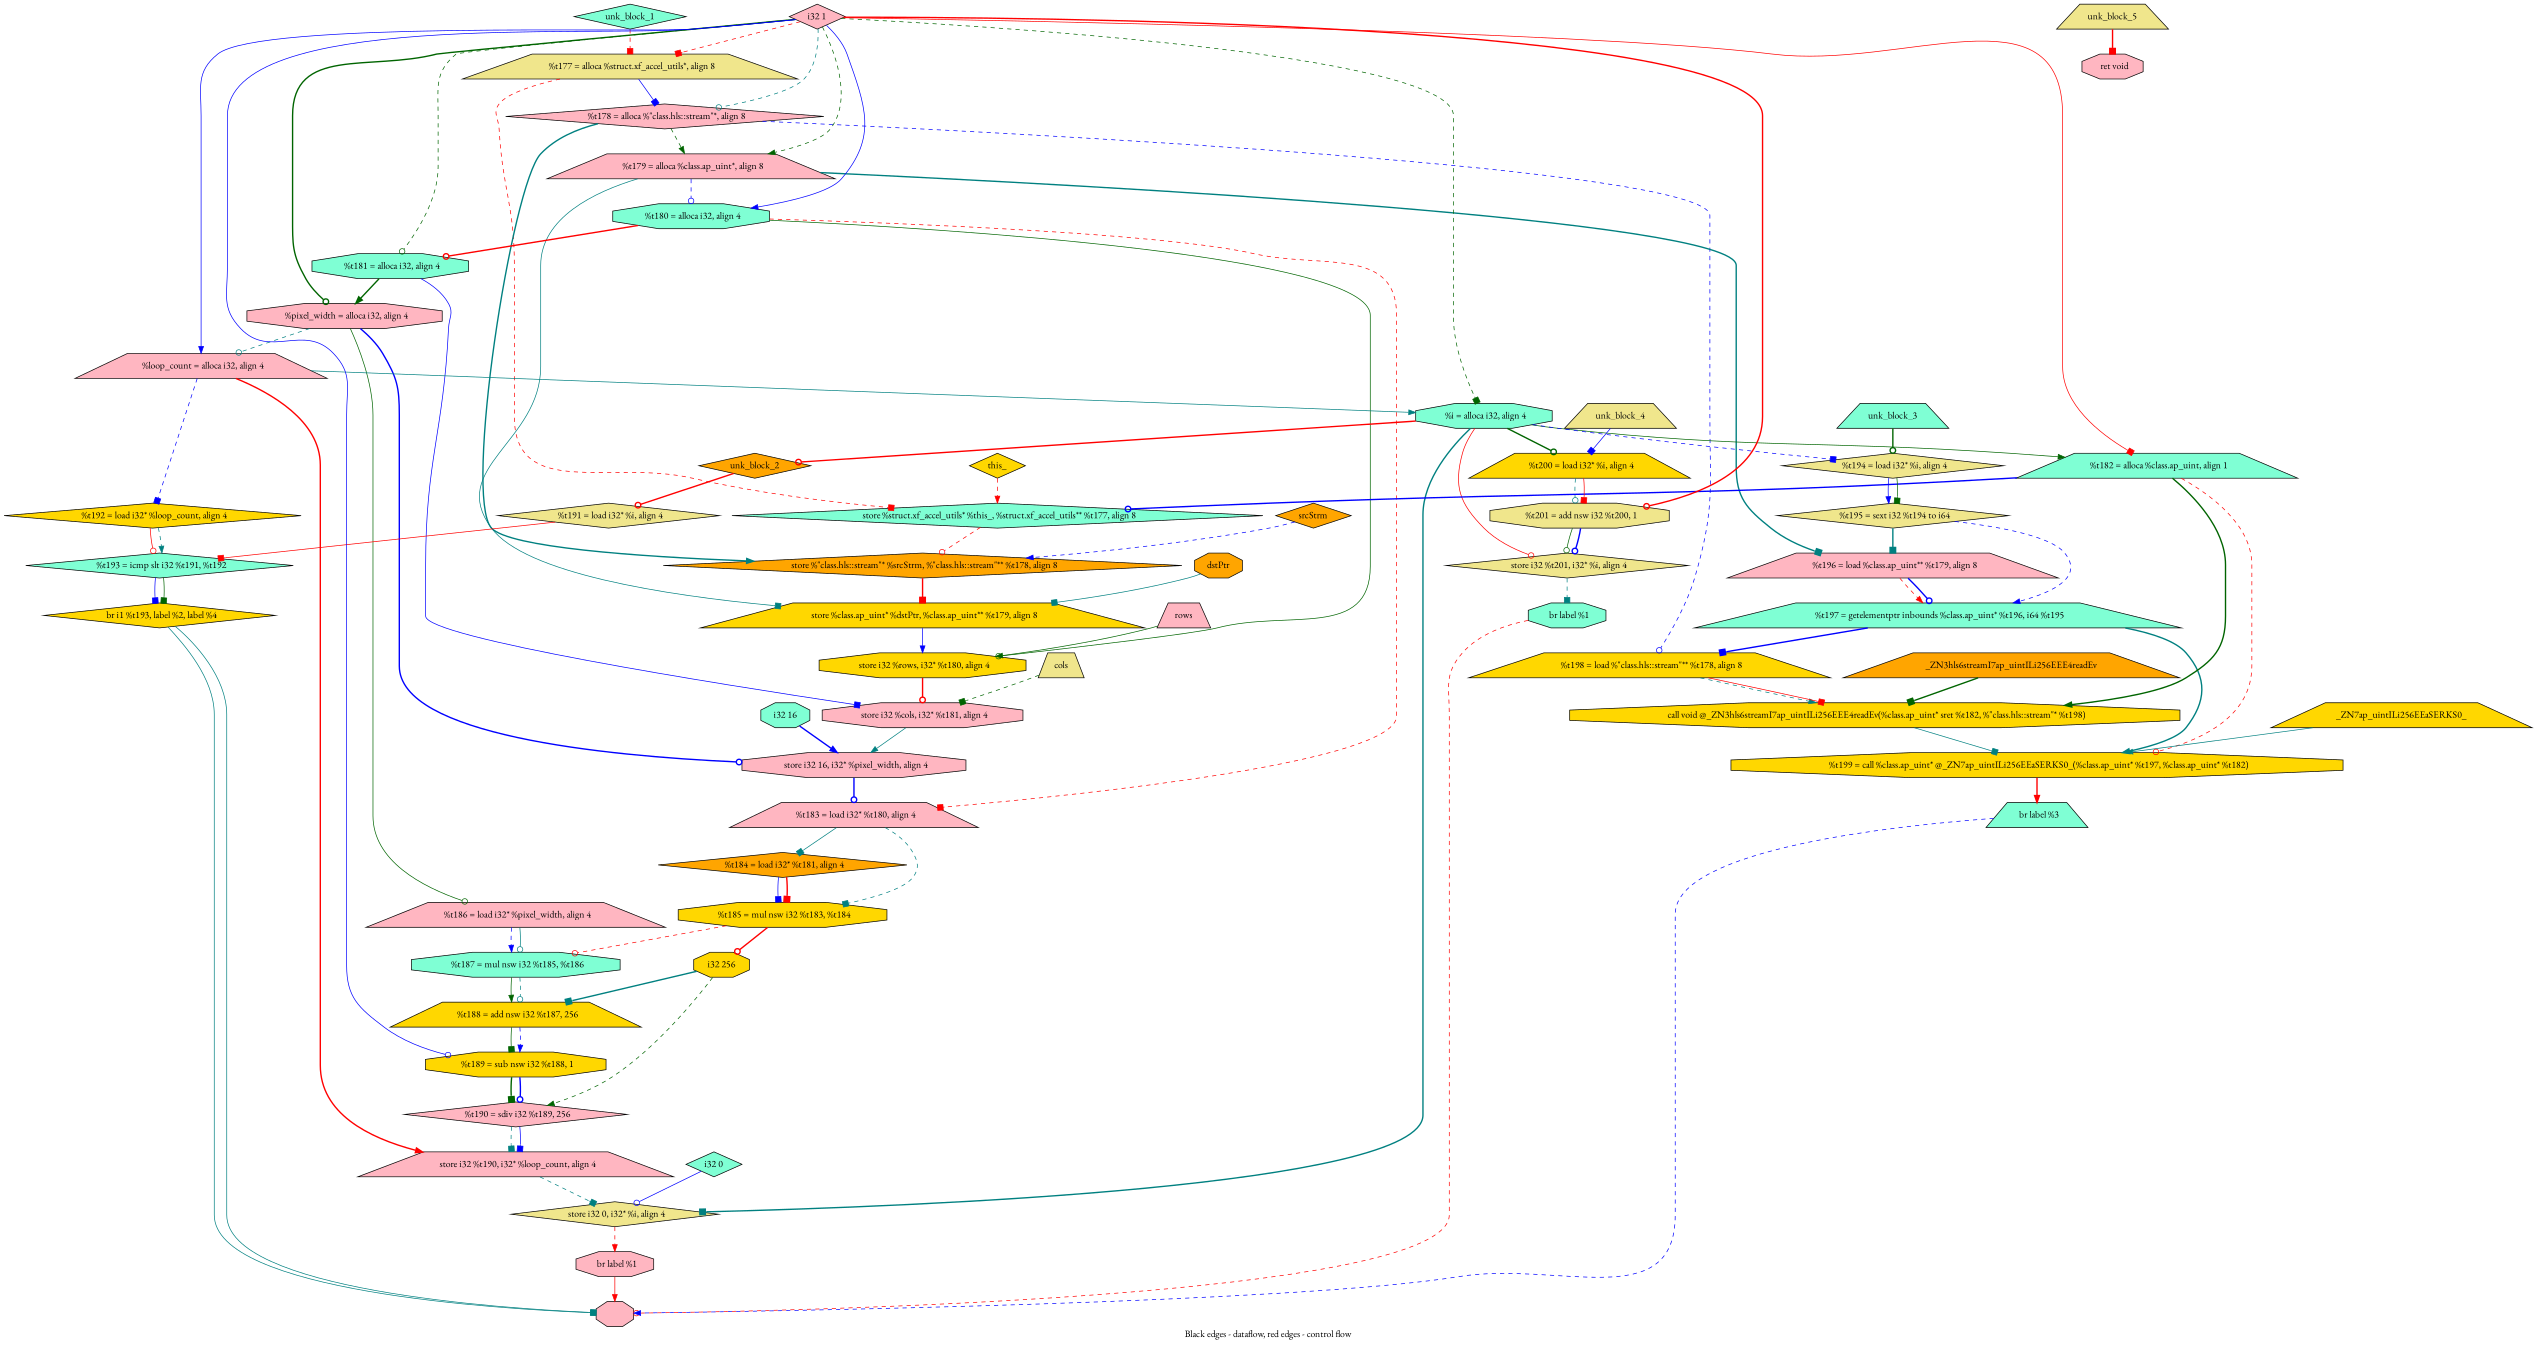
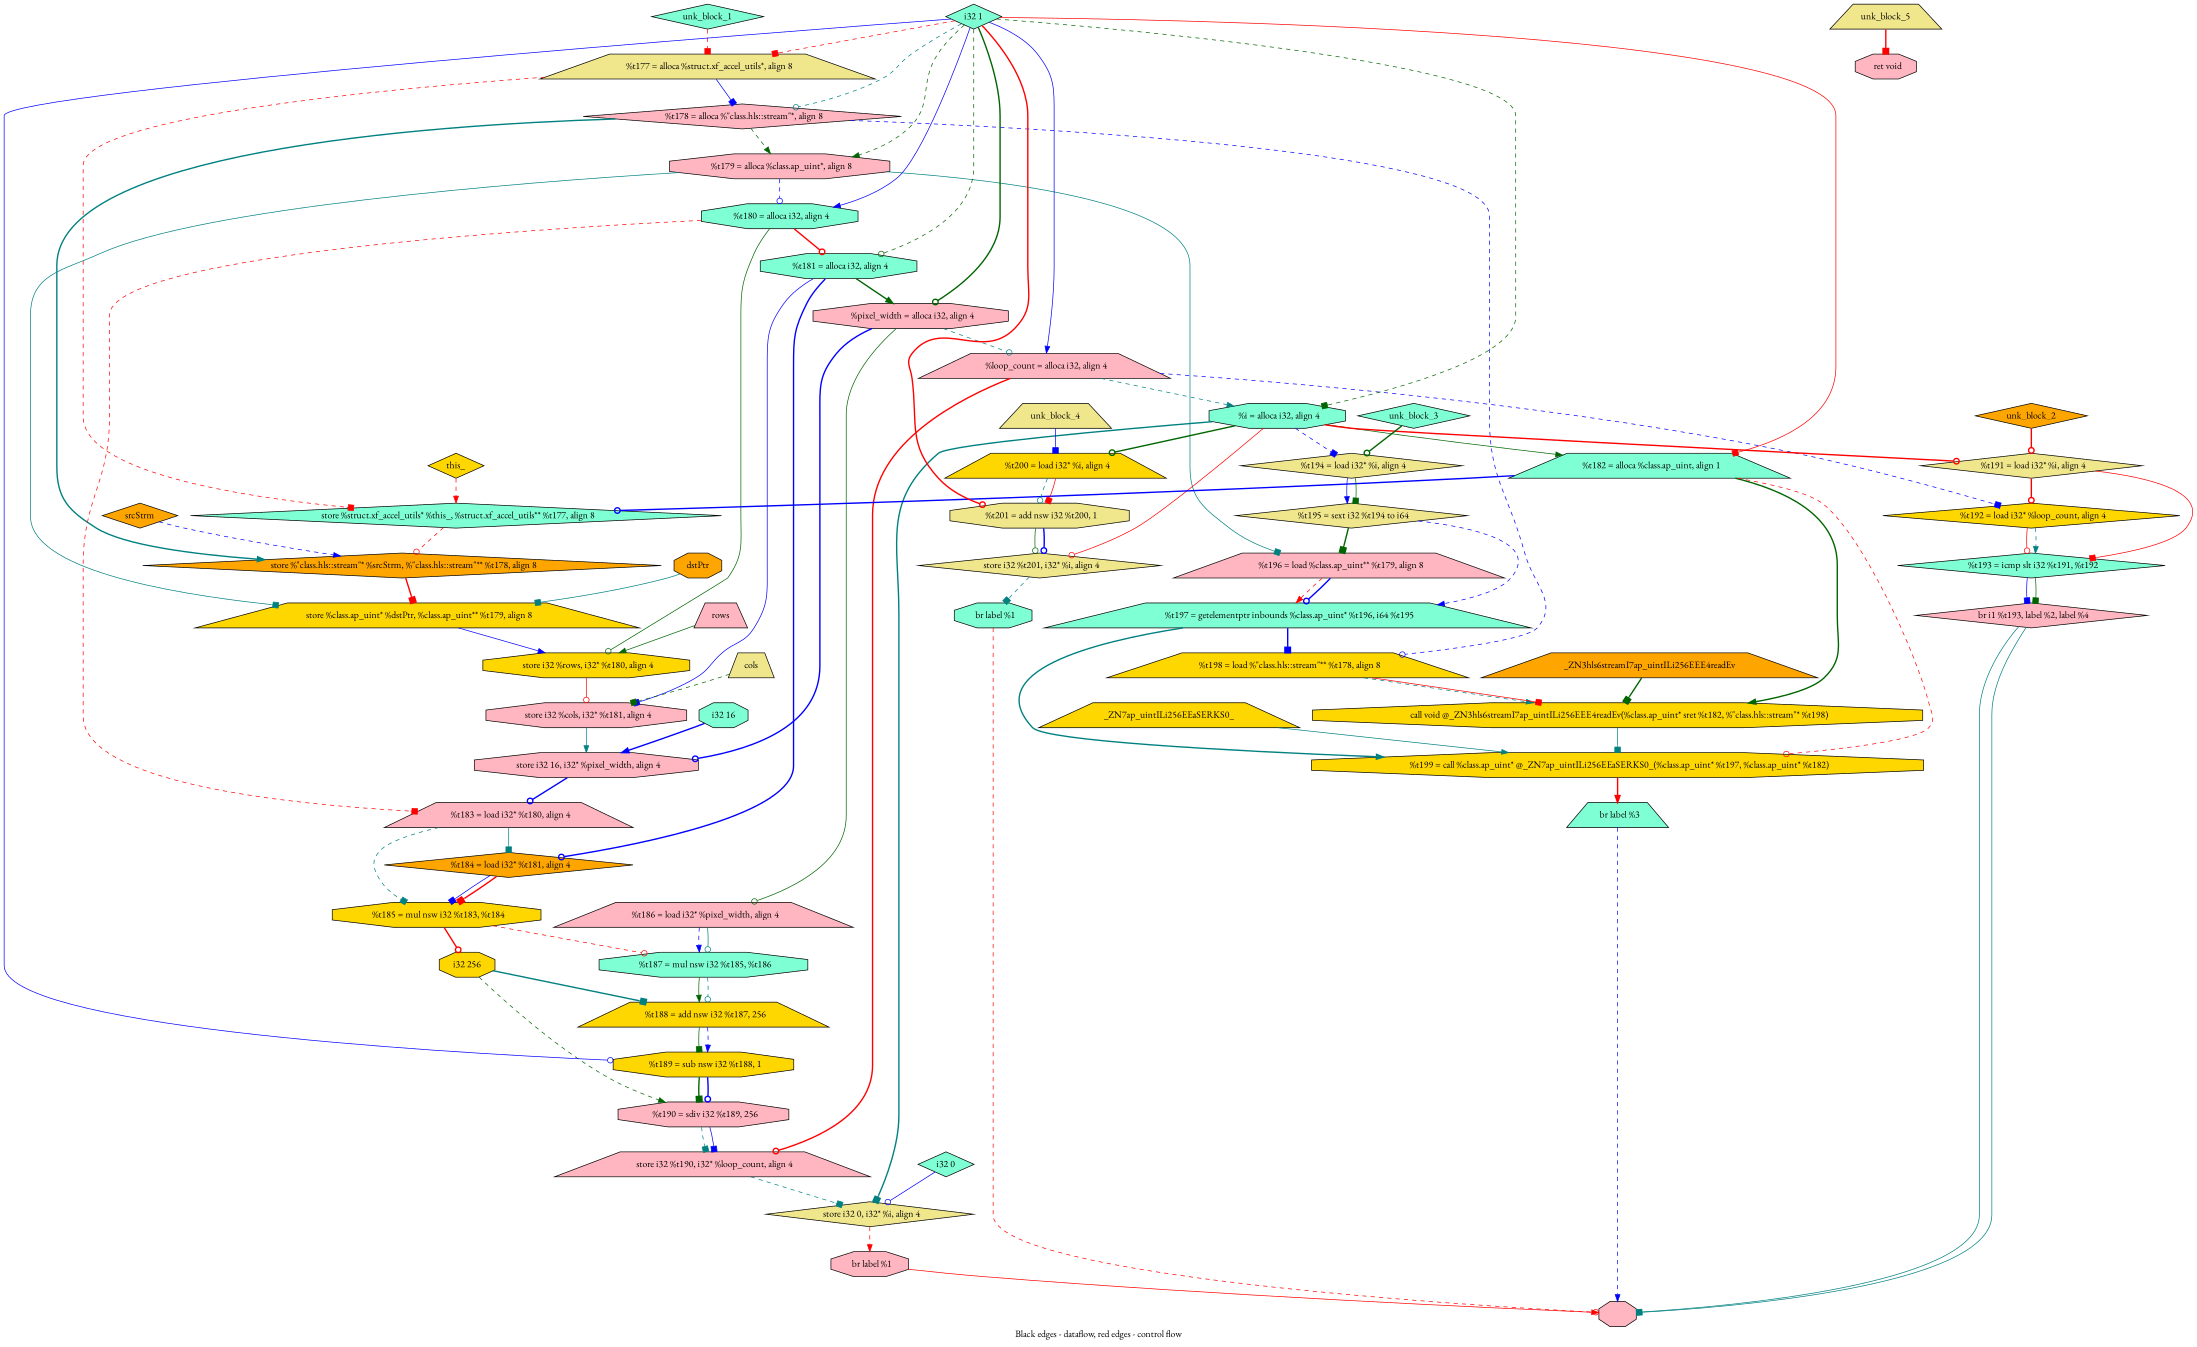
node "i32 1": fillcolor lightpink -> aquamarine
node "%t179 = alloca %class.ap_uint*, align 8": shape trapezium -> octagon
edge "%t179 = alloca %class.ap_uint*, align 8" -> "%t196 = load %class.ap_uint** %t179, align 8": style bold -> solid
edge "%loop_count = alloca i32, align 4" -> "%i = alloca i32, align 4": style solid -> dashed
node "unk_block_3": shape trapezium -> diamond
edge "%i = alloca i32, align 4" -> "unk_block_2": now "%i = alloca i32, align 4" -> "%t191 = load i32* %i, align 4"
edge "%t191 = load i32* %i, align 4" -> "%t192 = load i32* %loop_count, align 4": added
edge "%t195 = sext i32 %t194 to i64" -> "%t196 = load %class.ap_uint** %t179, align 8": color teal -> darkgreen
node "br i1 %t193, label %2, label %4": fillcolor gold -> lightpink
edge "%t181 = alloca i32, align 4" -> "%t184 = load i32* %t181, align 4": added
edge "store i32 %rows, i32* %t180, align 4" -> "store i32 %cols, i32* %t181, align 4": style bold -> solid
edge "%loop_count = alloca i32, align 4" -> "store i32 %t190, i32* %loop_count, align 4": arrowhead normal -> odot
node "%t190 = sdiv i32 %t189, 256": shape diamond -> octagon
